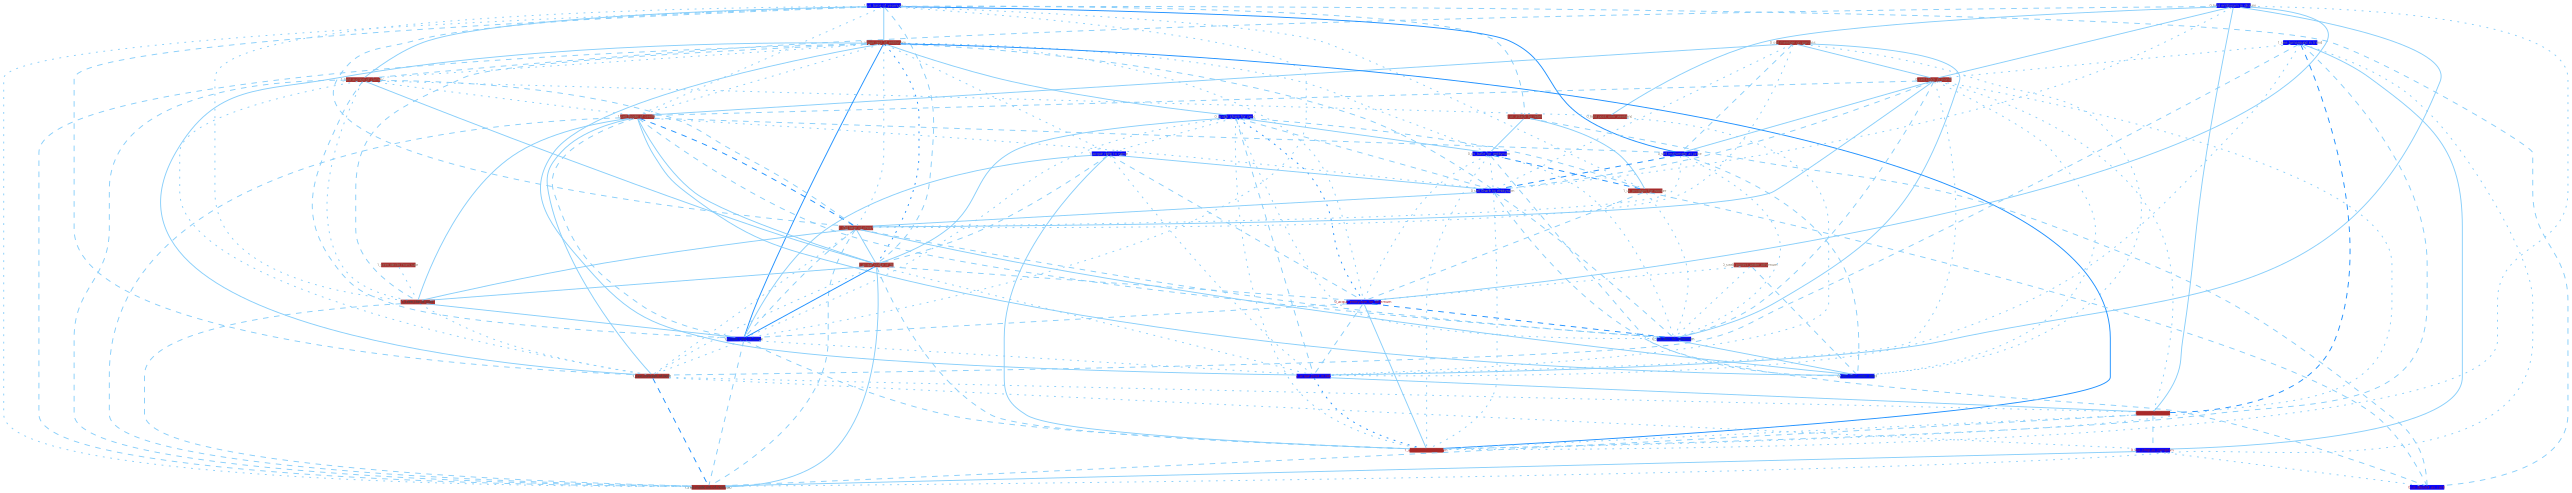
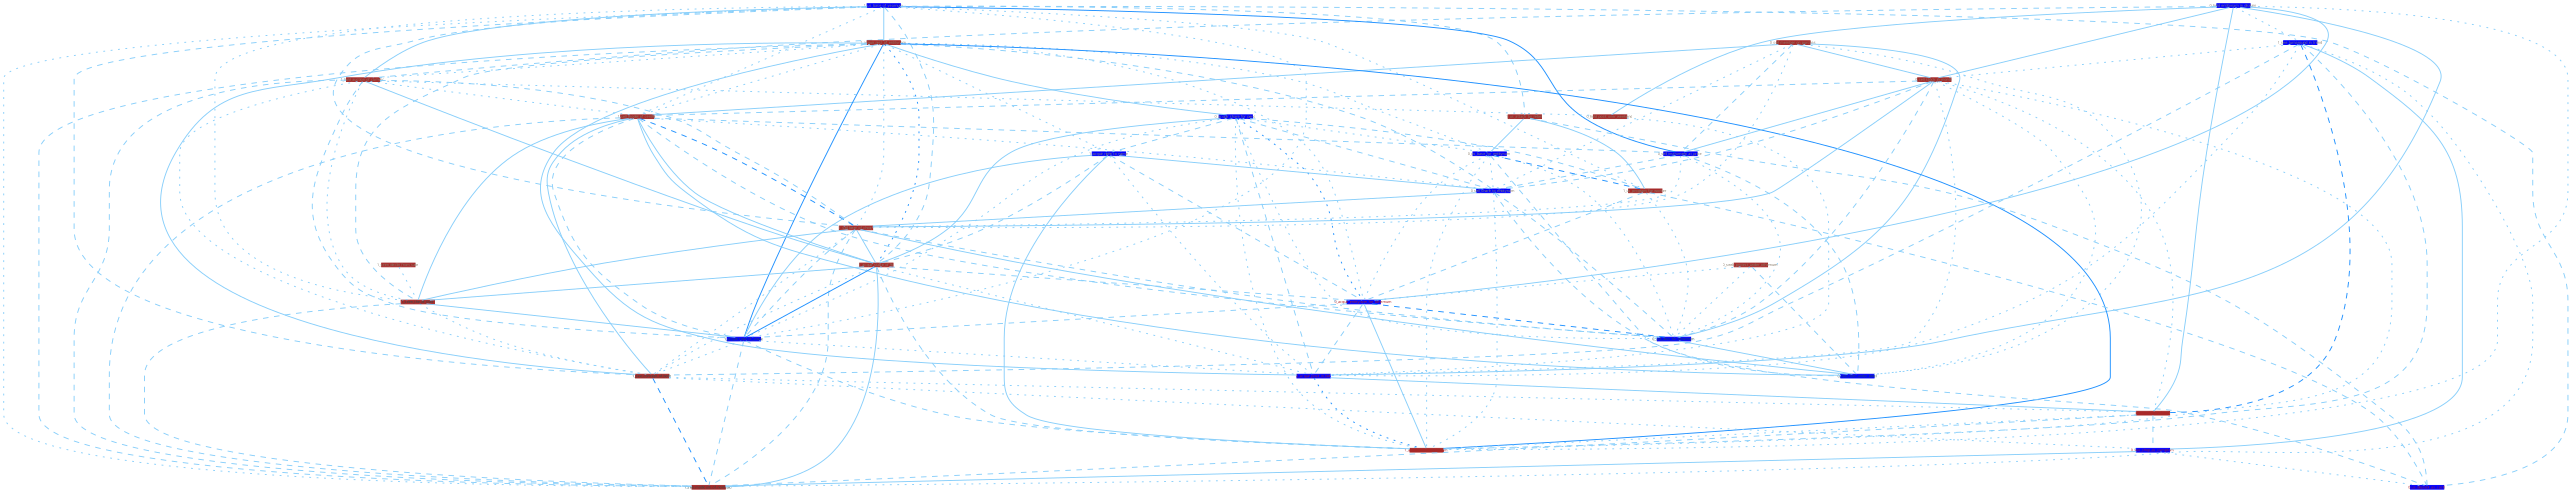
edge "0_acquir_share_for_penc" -- "1_acquir_right_to_name": style dotted -> dashed
edge "0_hold_entitynam_in_disdain" -- "0_sell_share_to_entitynam": now "0_hold_entitynam_in_disdain" -- "1_see_turnaround_in_trend"
edge "0_acquir_share_for_penc" -- "0_us_base_for_entitynam": style solid -> dotted
edge "0_sell_instrument_at_price" -- "0_sell_share_to_entitynam": color #1e90ff -> #87cefa
